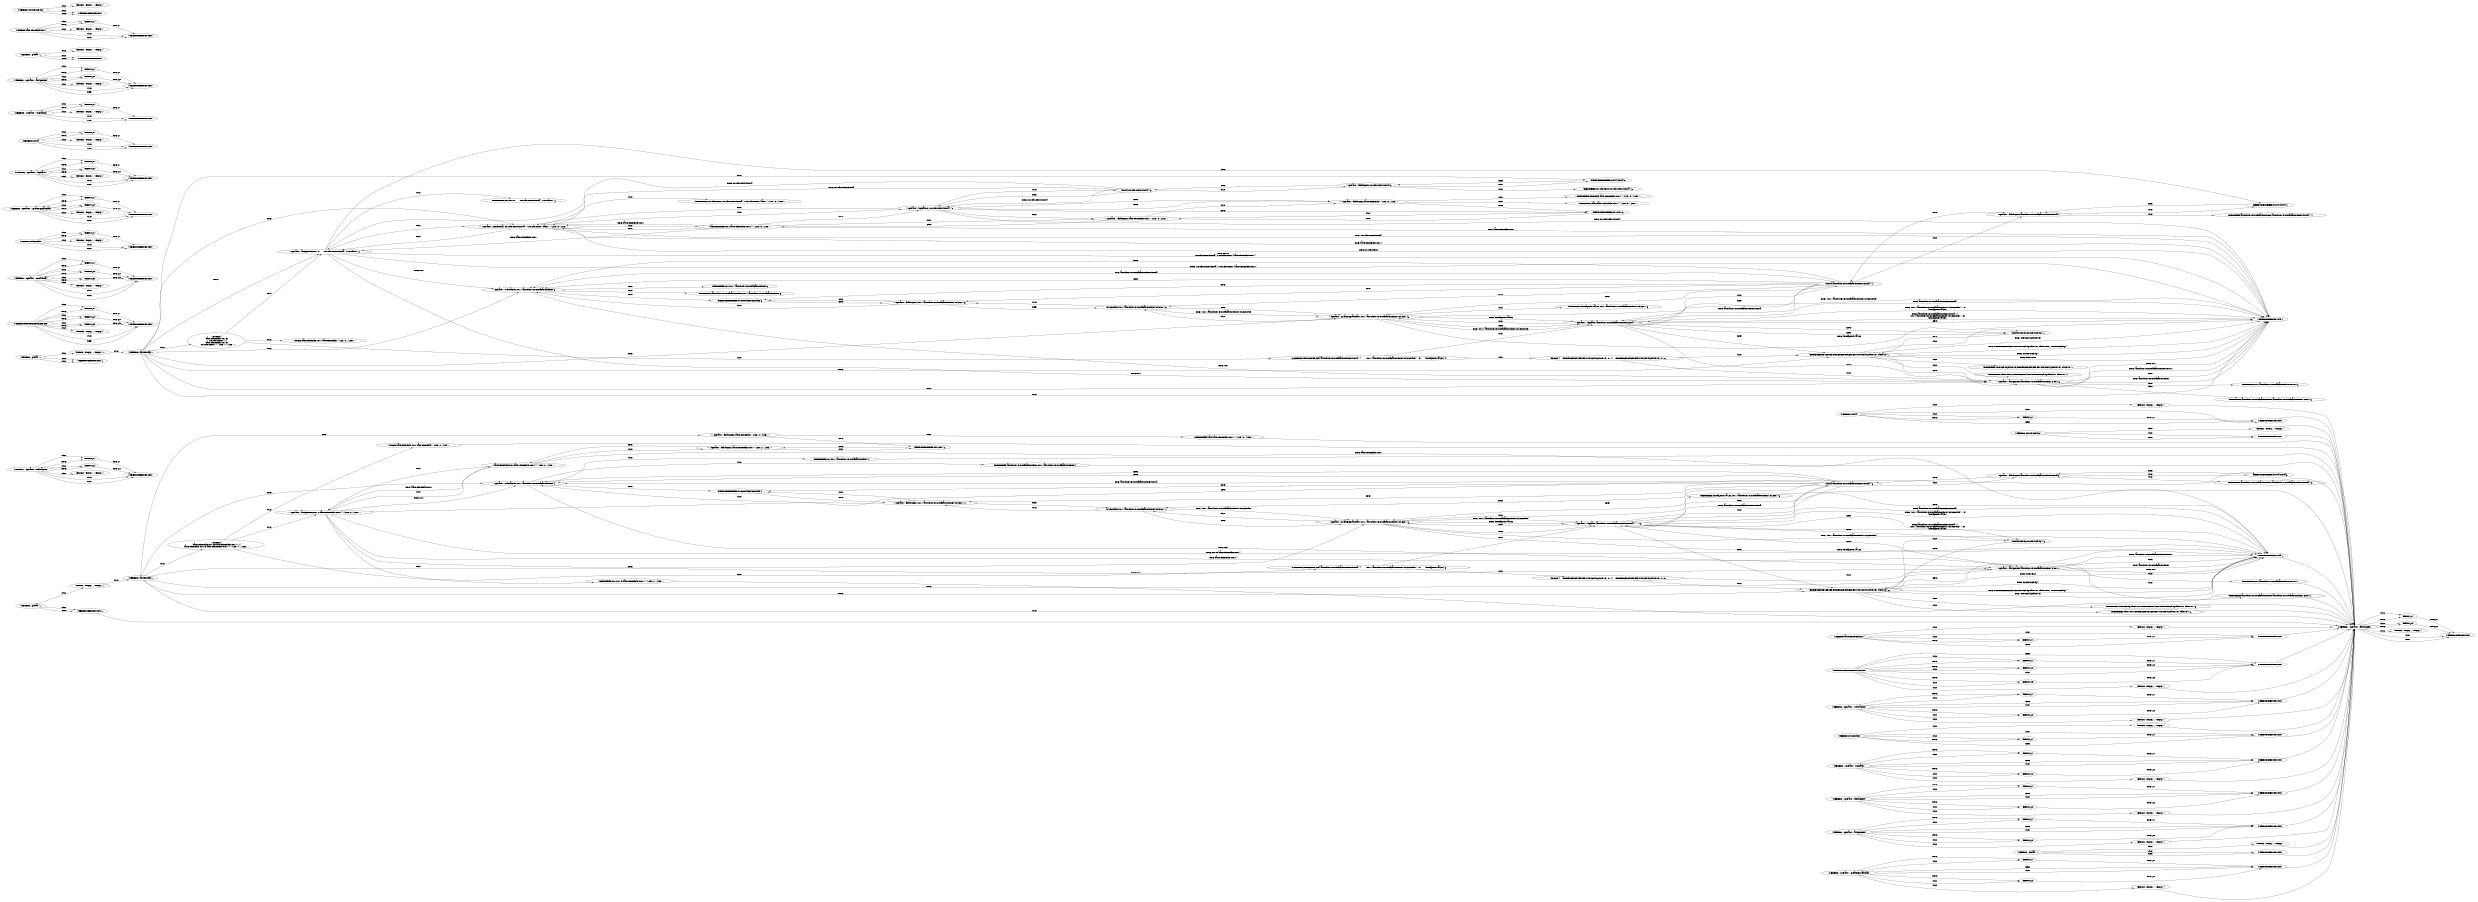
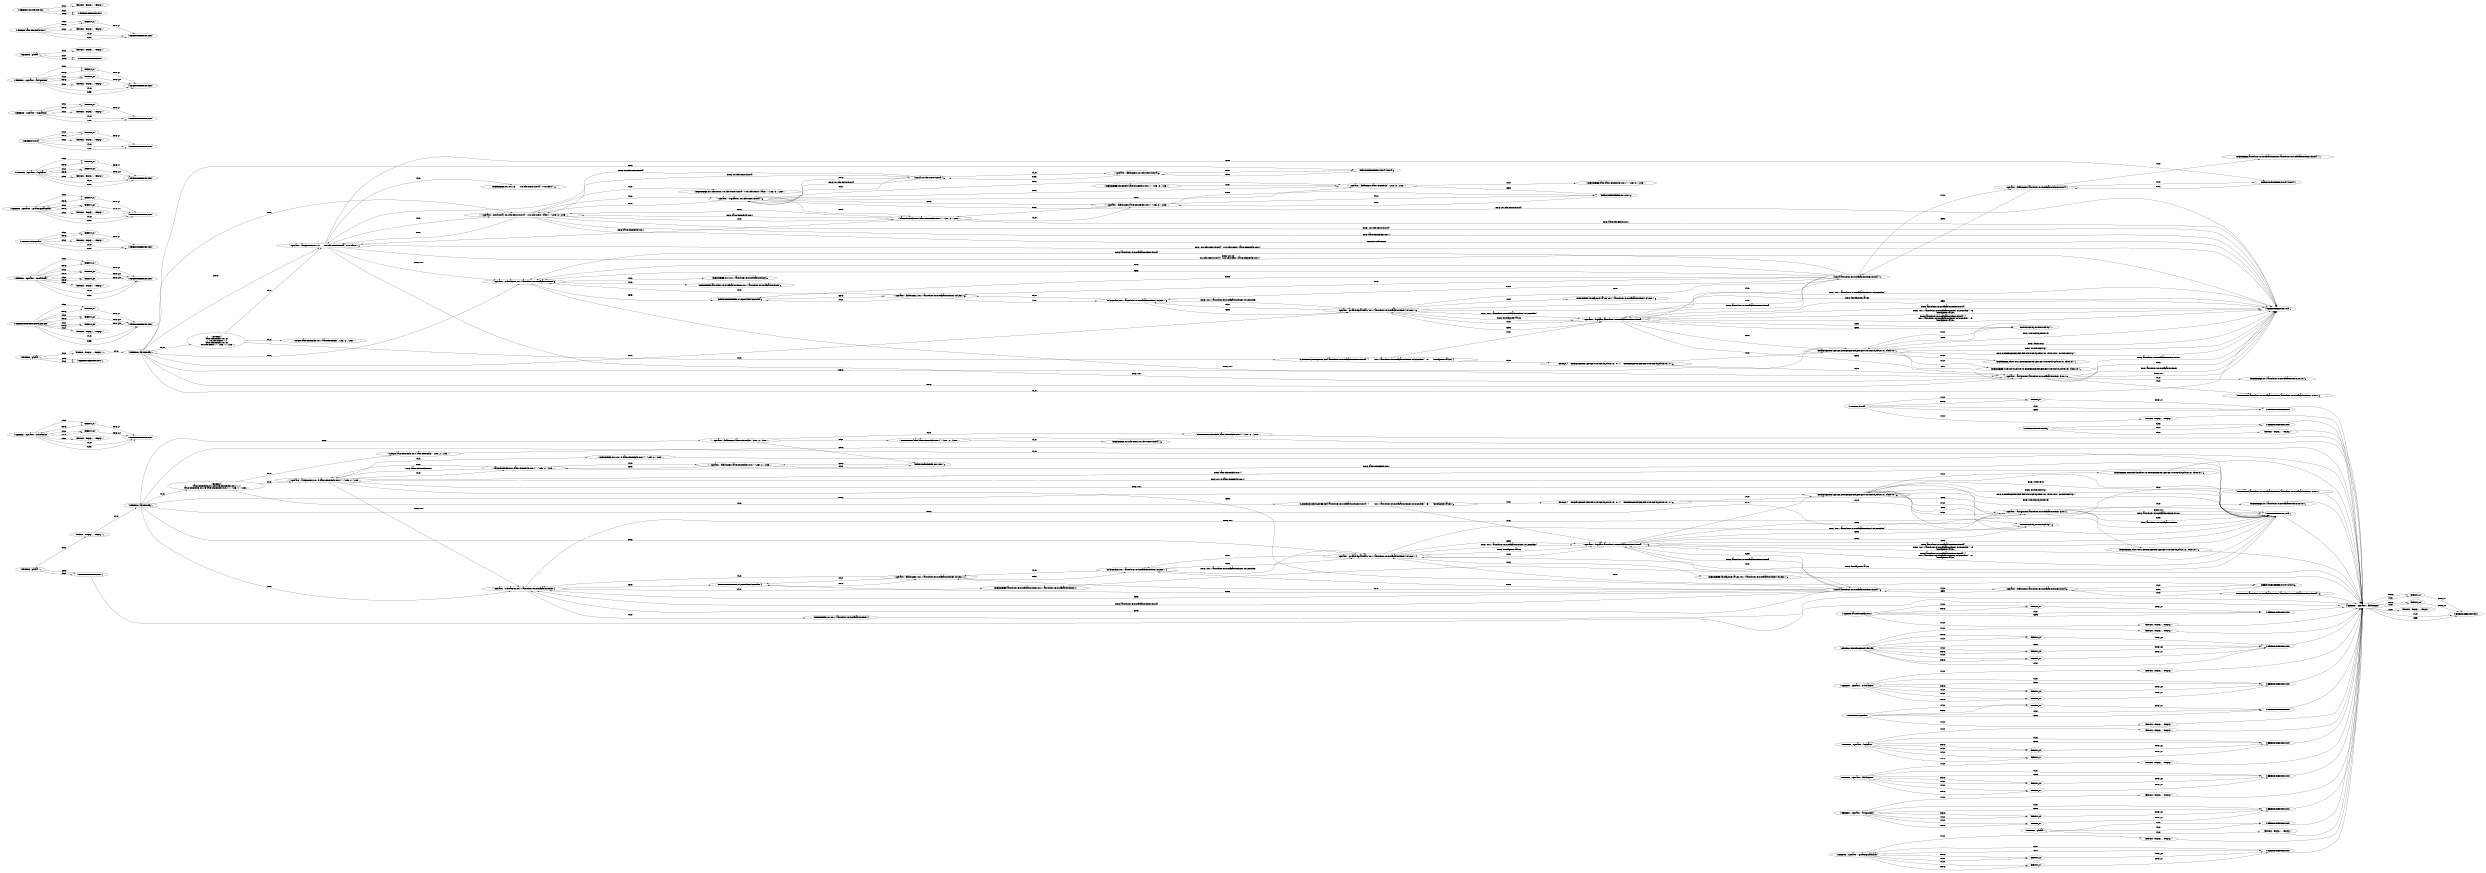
edge "(<operator>.fieldAccess,now_for_test_.is_null)" -> "(IDENTIFIER,now_for_test_,now_for_test_.is_null())": now "<(IDENTIFIER,base,base::TimeTicks::Now())<SUB>2</SUB>>" -> "(IDENTIFIER,now_for_test_,now_for_test_.is_null())"
edge "<(<operator>.fieldAccess,base::TimeTicks)<SUB>3</SUB>>" -> "<(IDENTIFIER,TimeTicks,base::TimeTicks::Now())<SUB>3</SUB>>": reversed
edge "<(<operator>.fieldAccess,base::TimeTicks::Now)<SUB>3</SUB>>" -> "<(<operator>.fieldAccess,base::TimeTicks)<SUB>3</SUB>>": label "AST: " -> "CDG: "
edge "<(base.TimeTicks.Now,base::TimeTicks::Now())<SUB>3</SUB>>" -> "(<operator>.logicalNot,!now_for_test_.is_null())": reversed
node "<(IDENTIFIER,TimeTicks,base::TimeTicks::Now())<SUB>2</SUB>>": added
